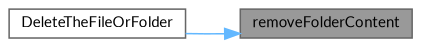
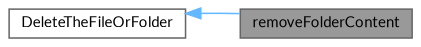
edge "DeleteTheFileOrFolder" -> "removeFolderContent": reversed
